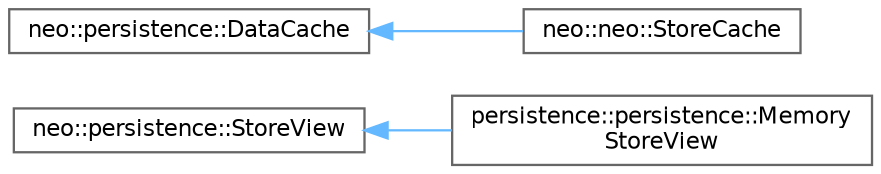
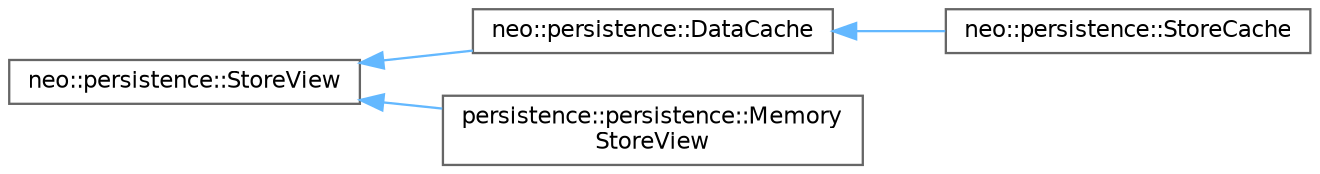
node "neo::neo::StoreCache": label "neo::neo::StoreCache" -> "neo::persistence::StoreCache"
edge "neo::persistence::DataCache" -> "neo::persistence::StoreView": added
